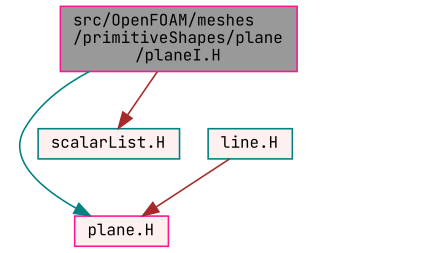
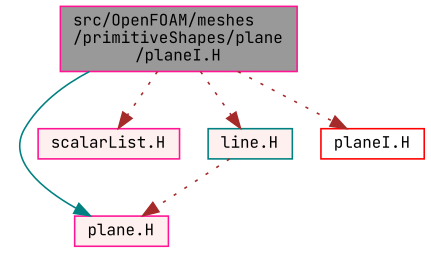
edge "src/OpenFOAM/meshes /primitiveShapes/plane /planeI.H" -> "scalarList.H": style solid -> dotted
edge "src/OpenFOAM/meshes /primitiveShapes/plane /planeI.H" -> "line.H": added
node "scalarList.H": color teal -> deeppink
node "planeI.H": added
edge "line.H" -> "plane.H": style solid -> dotted
